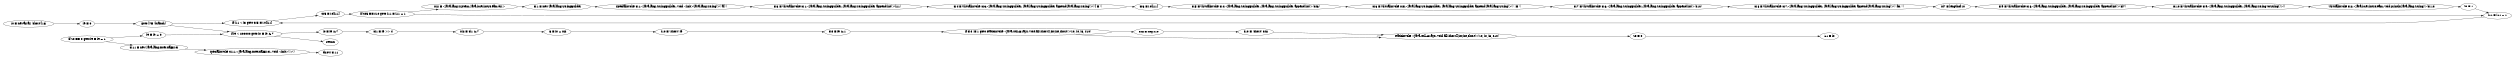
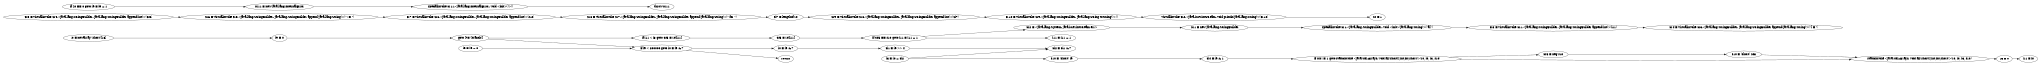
node "$s6 = r0[i11]": removed
edge "z0 = 1" -> "i11 = i11 + 1": removed
edge "i11 = i11 + 1" -> "if i11 < i3 goto $s5 = r0[i11]": removed
edge "$i2 = $i1 & 7" -> "i3 = i0 + $i2": reversed
edge "if z0 == 0 goto i9 = i9 + 1" -> "i9 = i9 + 0": removed
